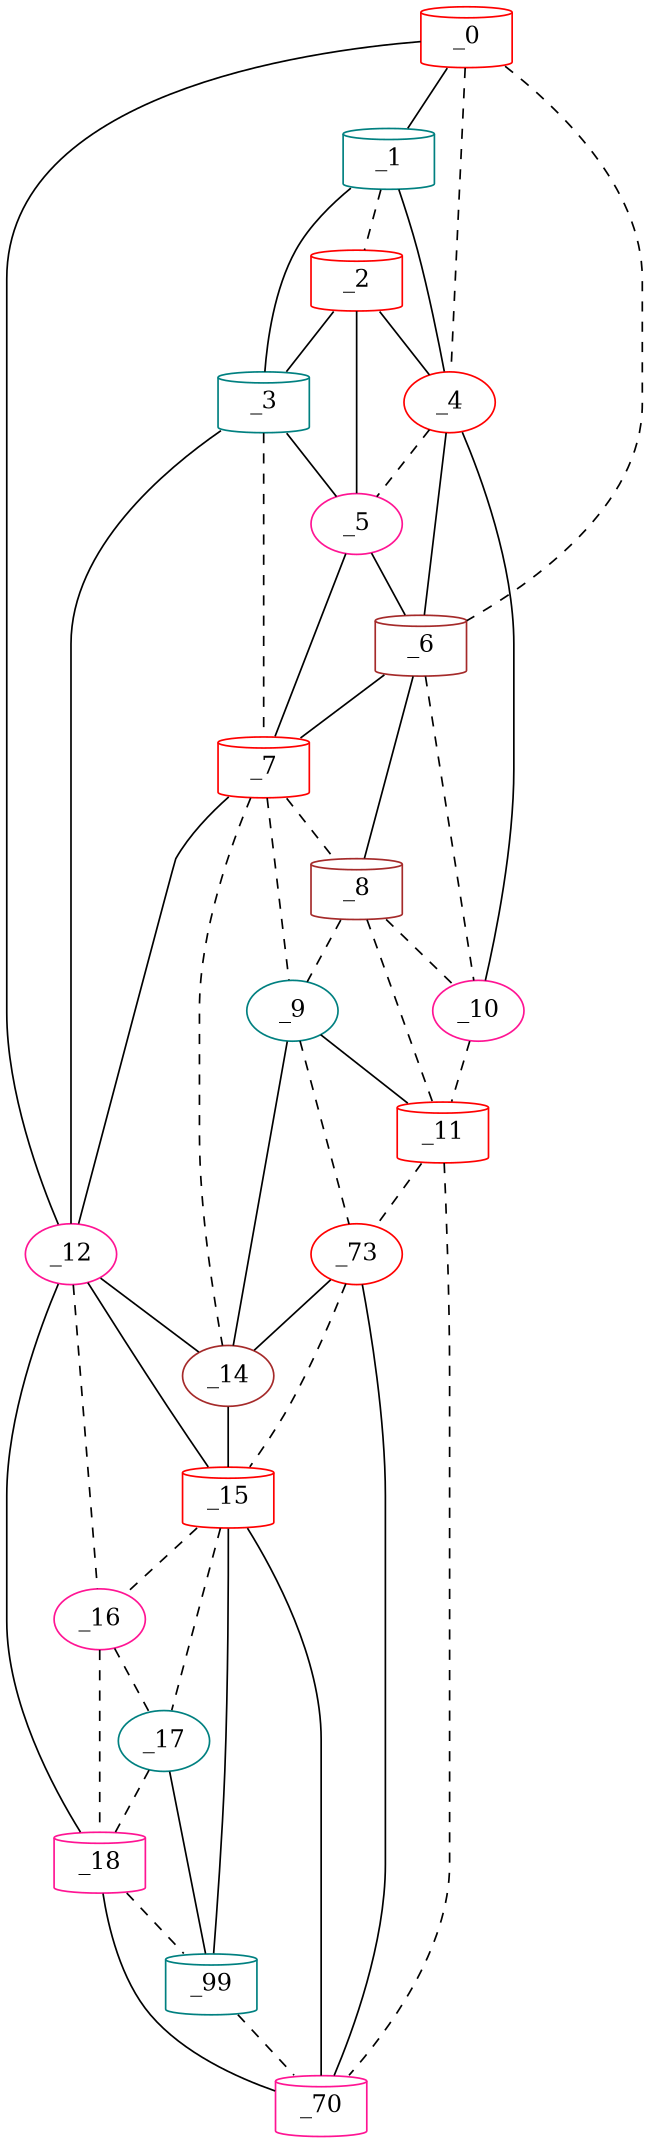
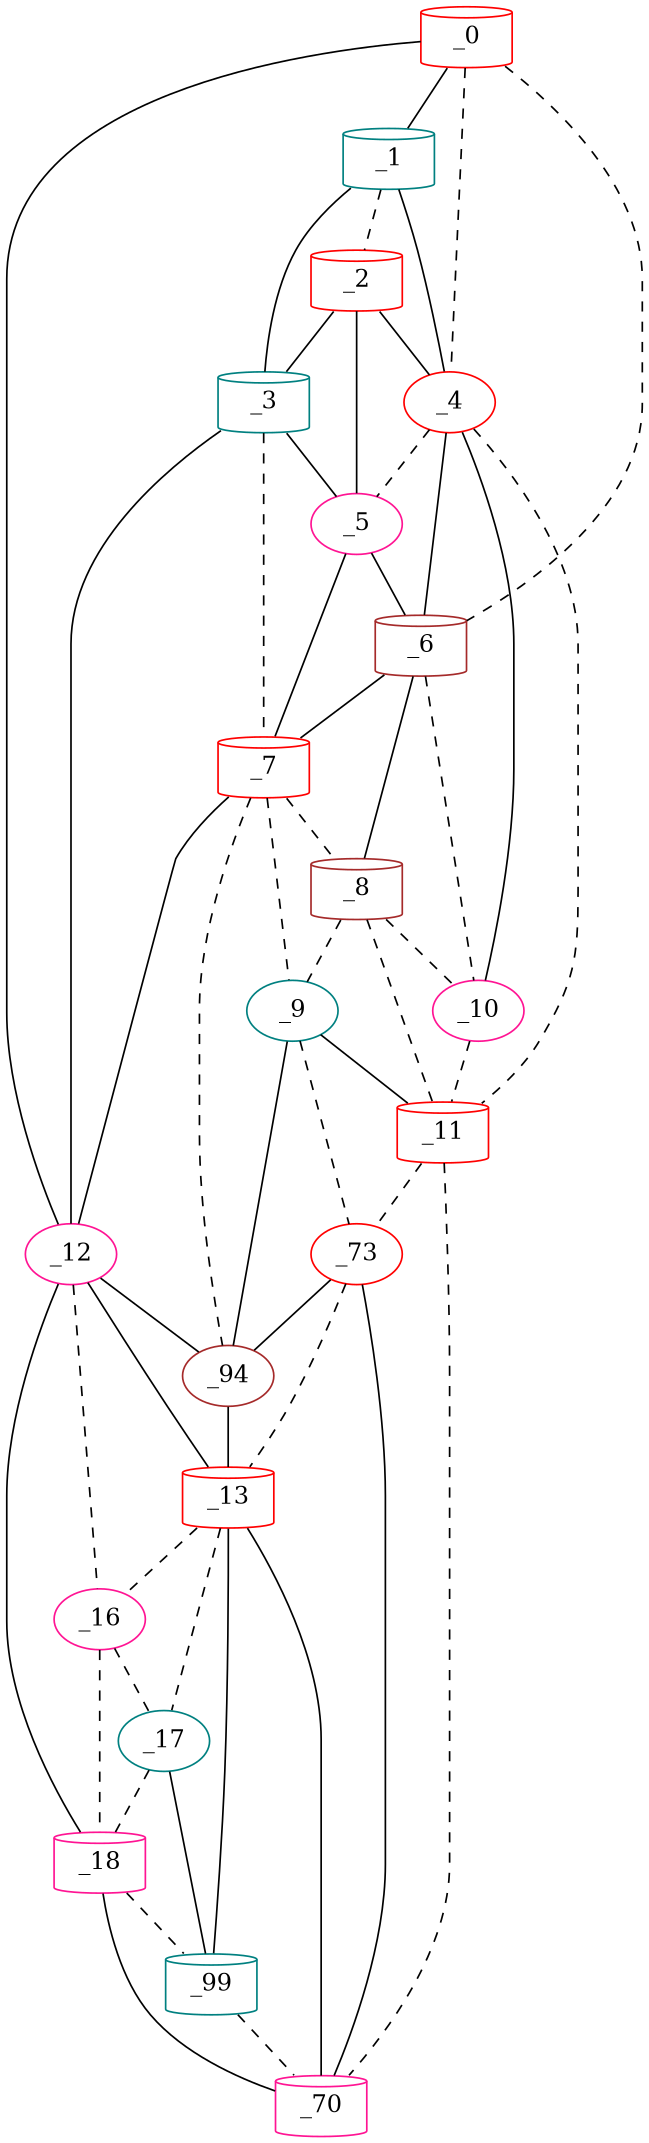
edge "_4" -- "_11": added
node "_14": label "_14" -> "_94"
node "_15": label "_15" -> "_13"
